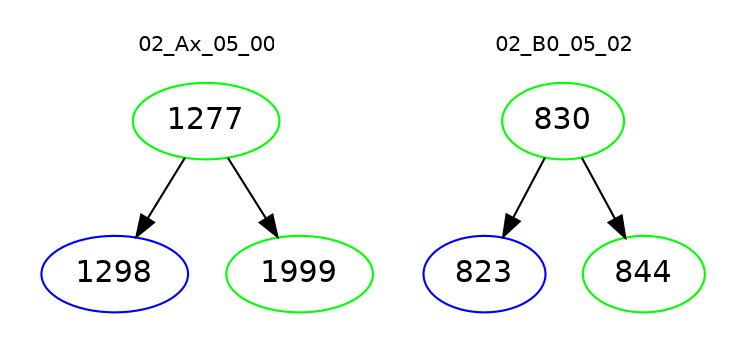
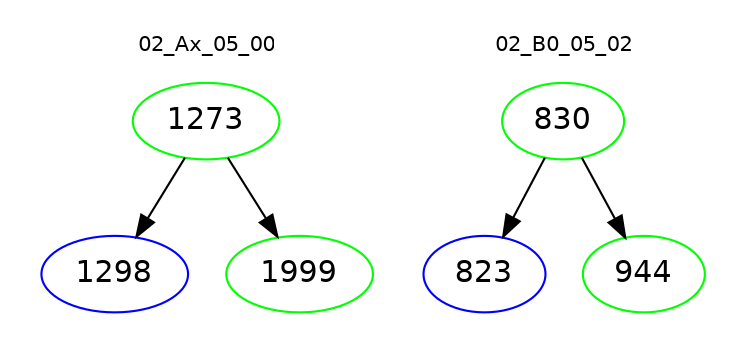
node "1277": label "1277" -> "1273"
node "844": label "844" -> "944"
